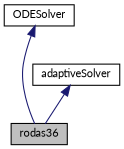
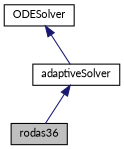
edge "rodas36" -> "ODESolver": now "adaptiveSolver" -> "ODESolver"
